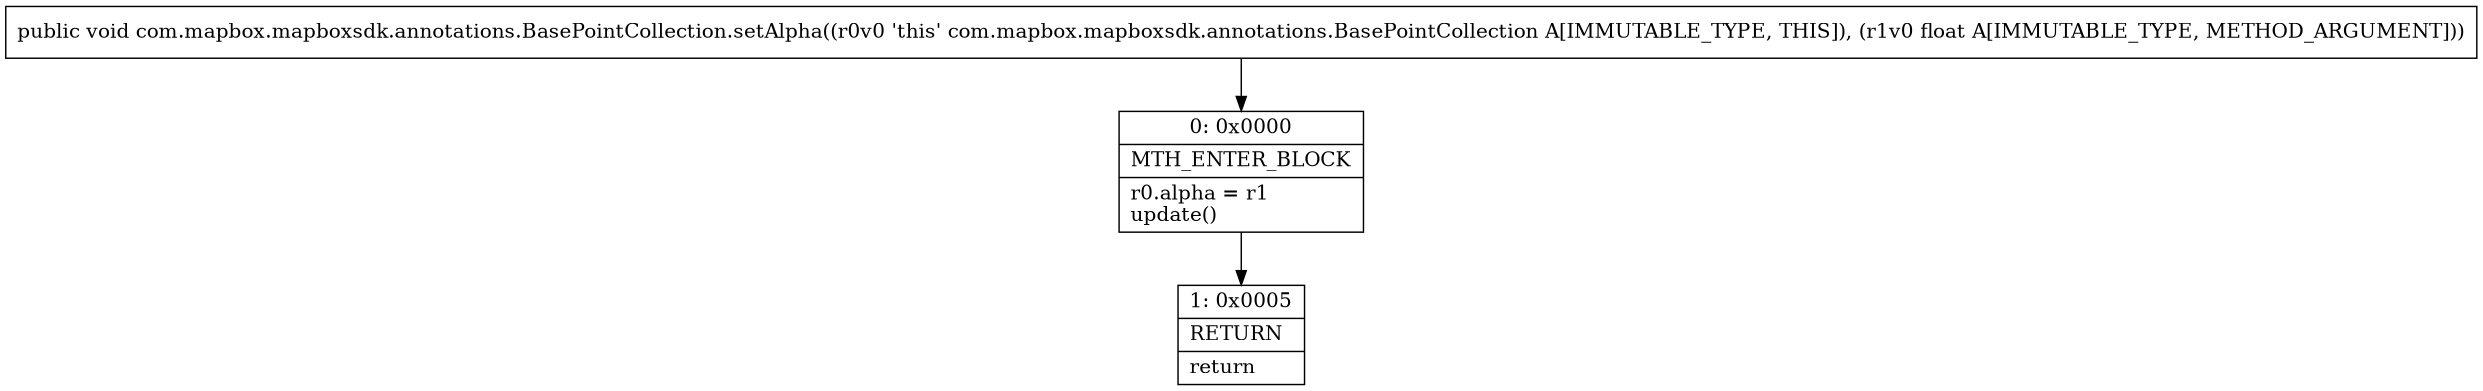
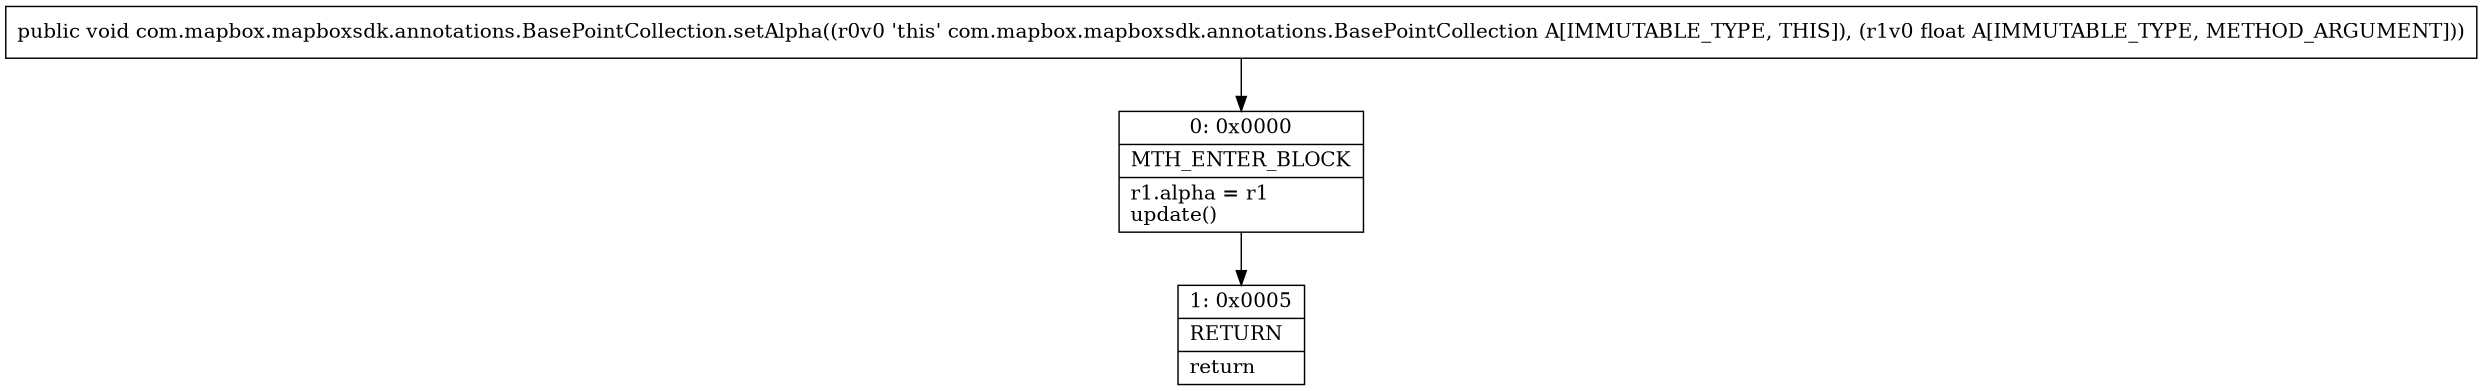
node "0: 0x0000": text "r0.alpha = r1" -> "r1.alpha = r1"
